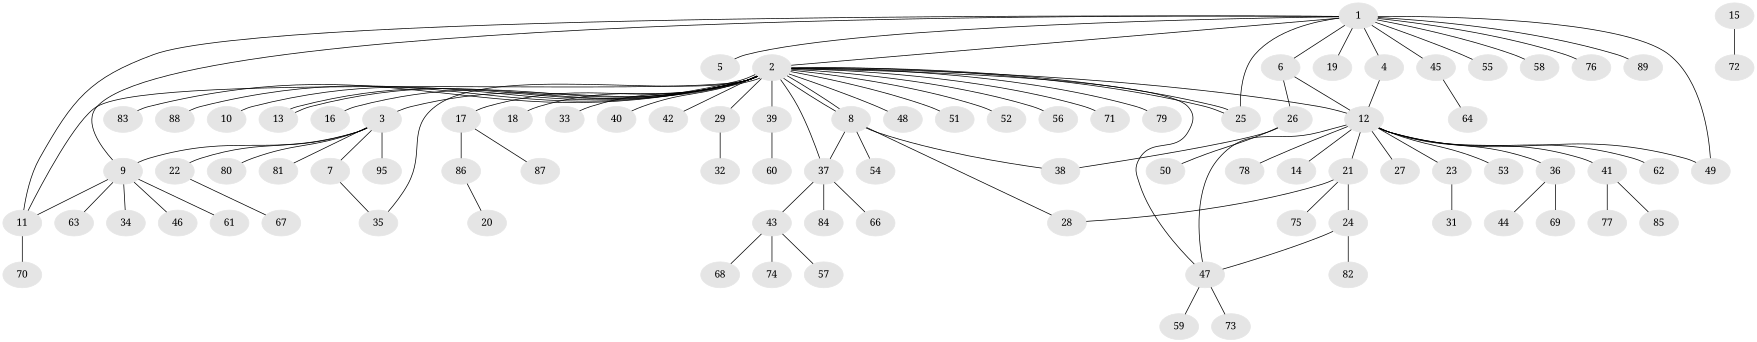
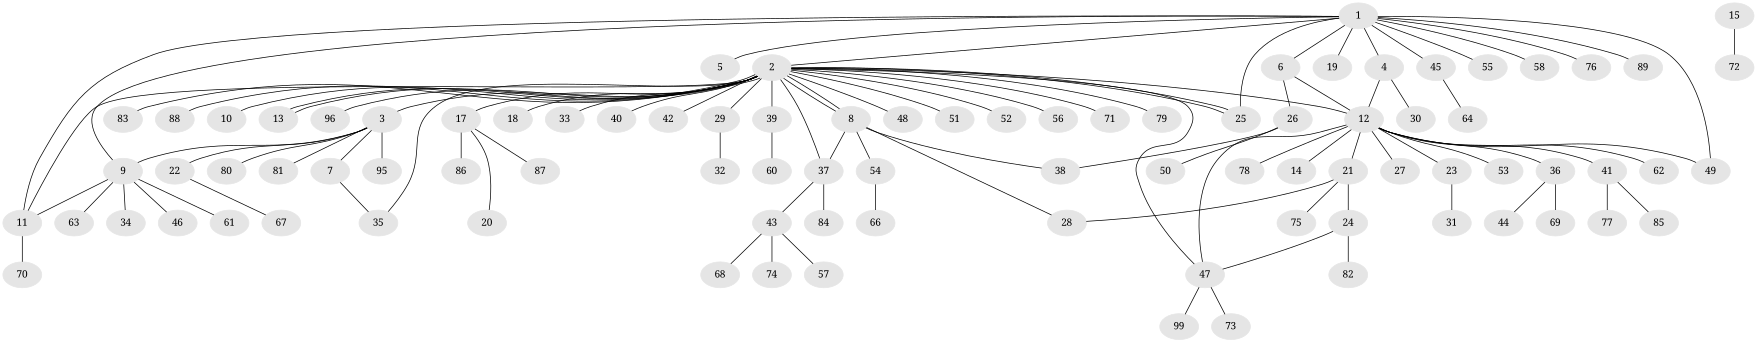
node "16": label "16" -> "96"
node "30": added
edge "86" -- "20": now "17" -- "20"
edge "37" -- "66": now "54" -- "66"
node "59": label "59" -> "99"
